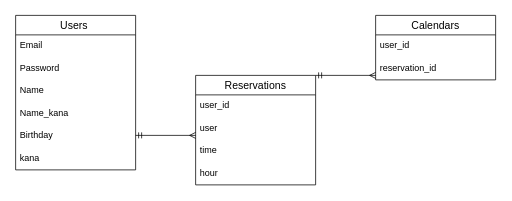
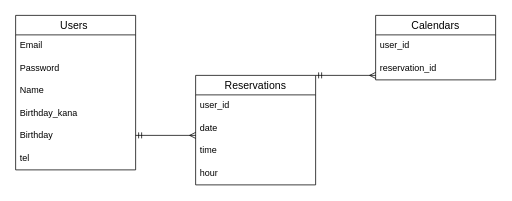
node "Name_kana": label "Name_kana" -> "Birthday_kana"
node "user": label "user" -> "date"
node "kana": label "kana" -> "tel"
